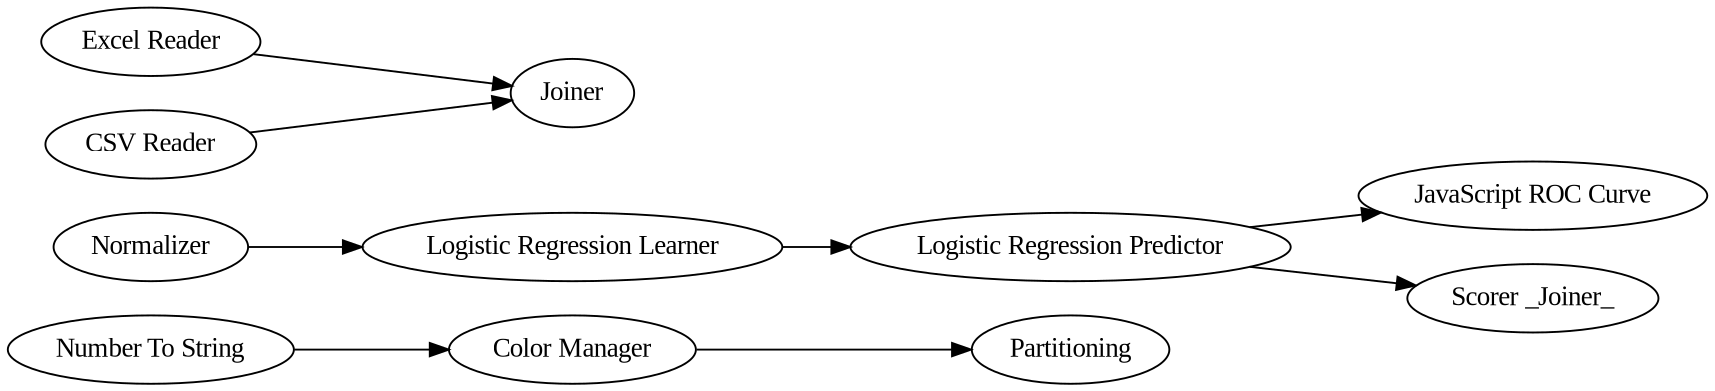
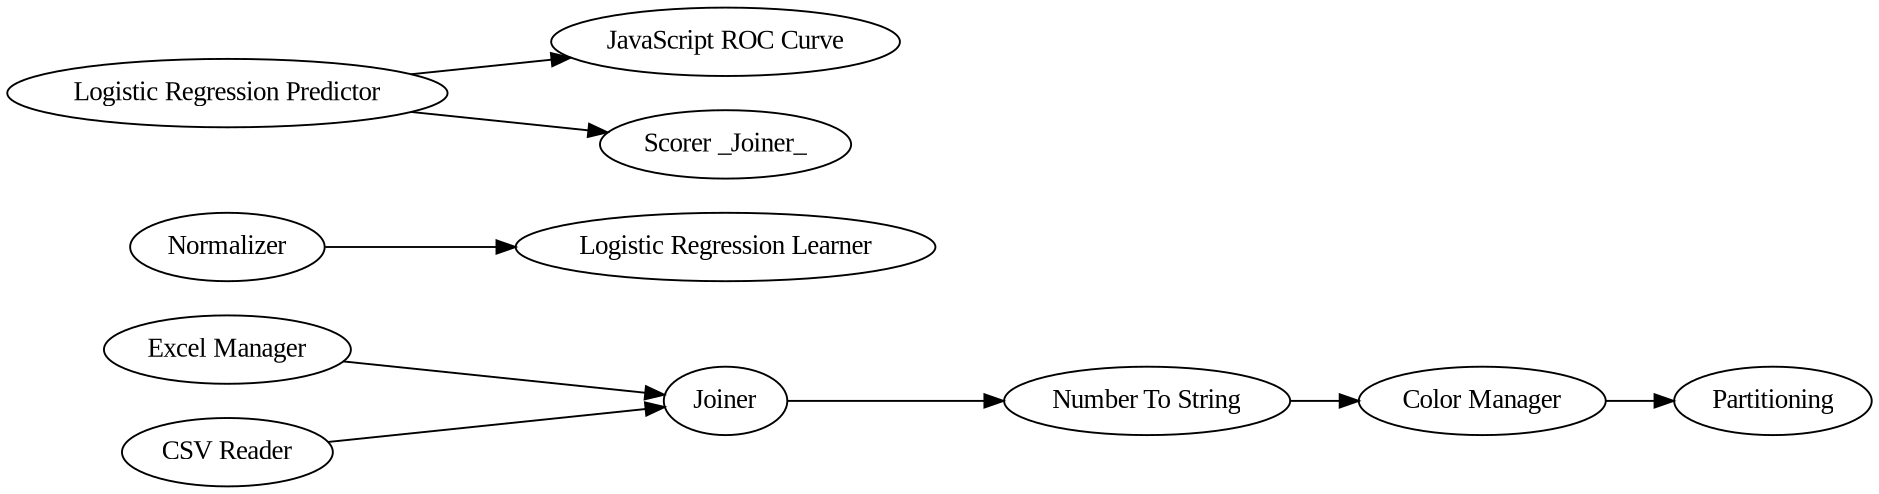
node "Excel Reader": label "Excel Reader" -> "Excel Manager"
edge "Logistic Regression Learner" -> "Logistic Regression Predictor": removed
edge "Joiner" -> "Number To String": added
